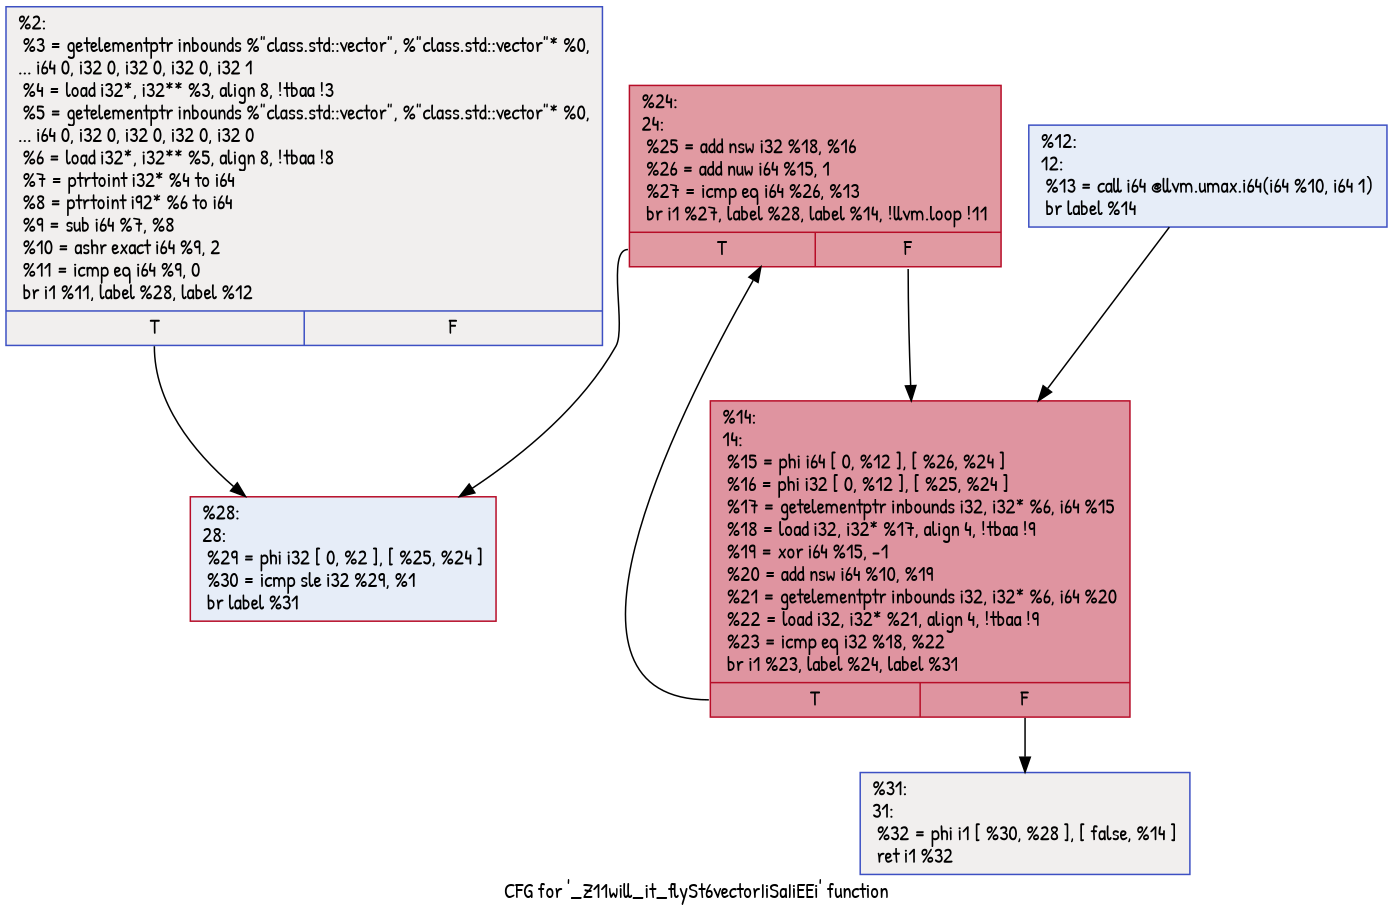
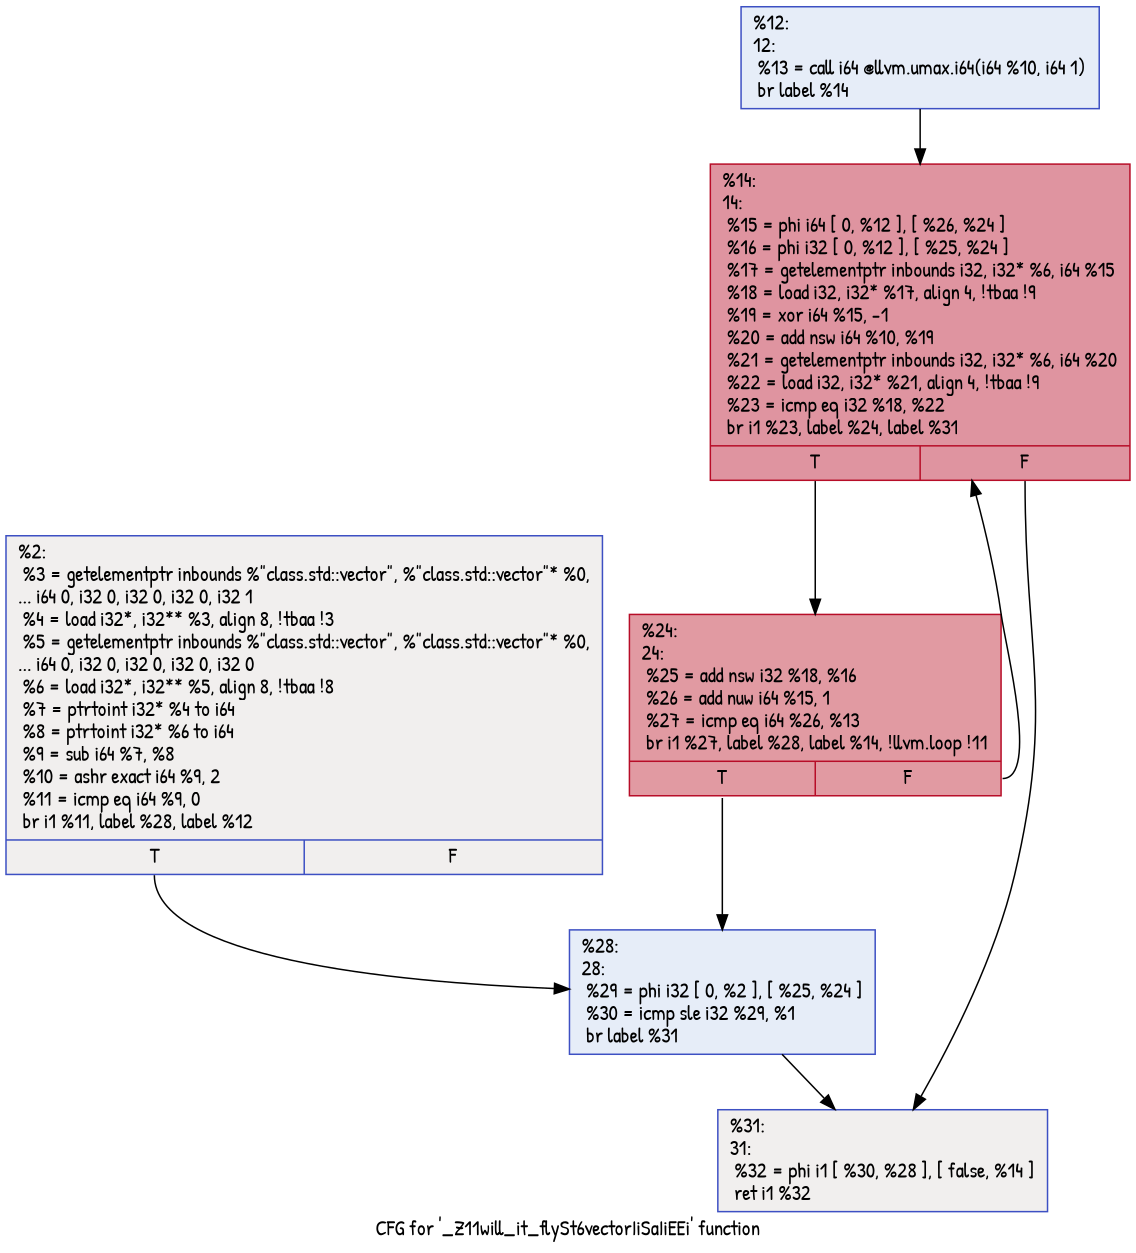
node "%2:": text "%8 = ptrtoint i92* %6 to i64" -> "%8 = ptrtoint i32* %6 to i64"
node "%28:": color #b70d28ff -> #3d50c3ff
edge "%28:" -> "%31:": added
